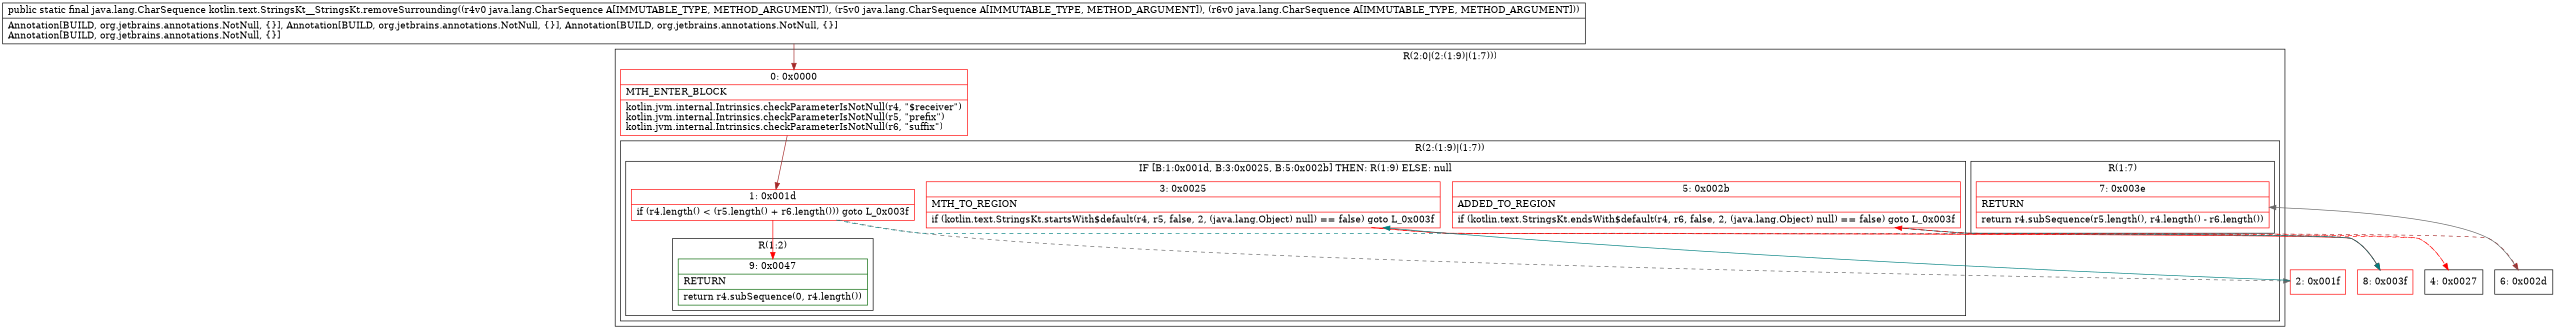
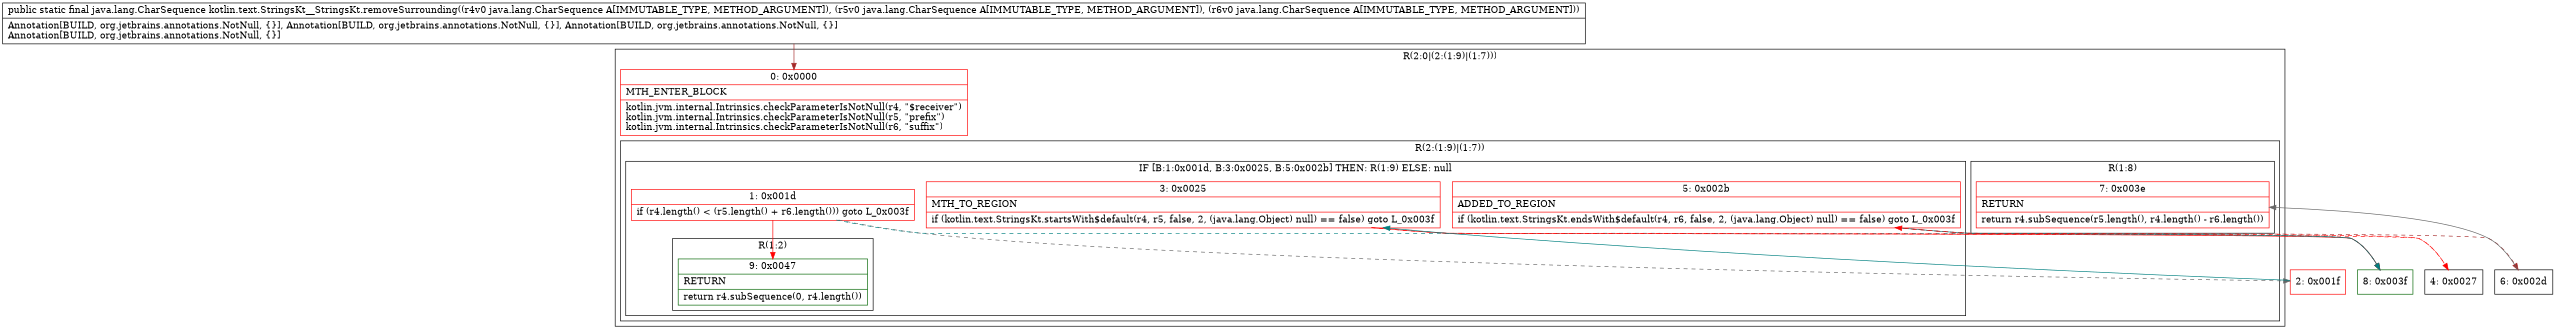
edge "0: 0x0000" -> "1: 0x001d": removed
cluster "R(1:7)": label "R(1:7)" -> "R(1:8)"
node "8: 0x003f": color red -> darkgreen
